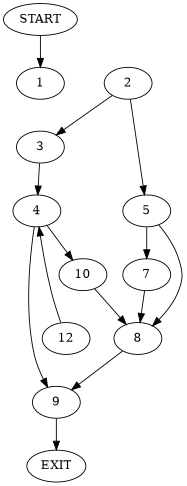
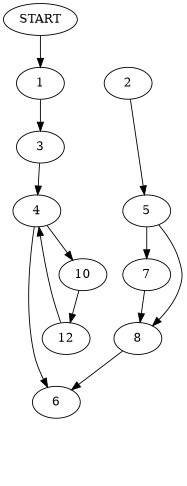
edge "2" -> "3": now "1" -> "3"
edge "10" -> "8": now "10" -> "12"
node "9": label "9" -> "6"
node "EXIT": removed
